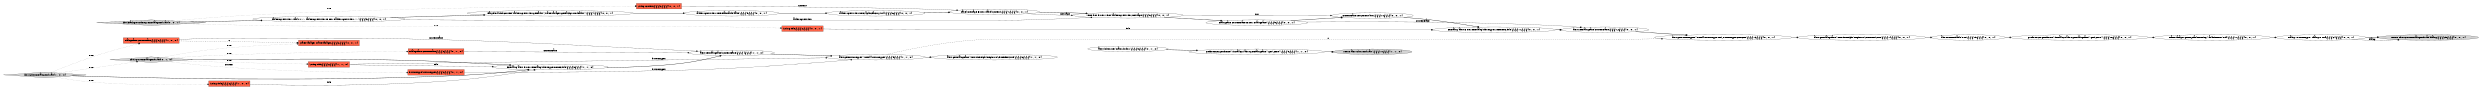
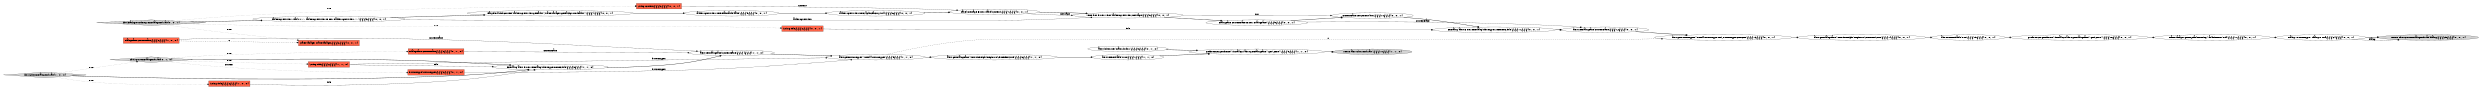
edge "showCustomDialogAndWait['0', '1', '0']" -> "StateManager stateManager@@@2@@@['0', '0', '1']": now "showBackgroundProgressDialogAndWait['0', '0', '1']" -> "StateManager stateManager@@@2@@@['0', '0', '1']"
edge "showCustomDialogAndWait['1', '0', '0']" -> "DialogPane contentPane@@@2@@@['1', '0', '0']": removed, label "true"
node "alert.setResizable(true)@@@7@@@['1', '1', '0']": added
